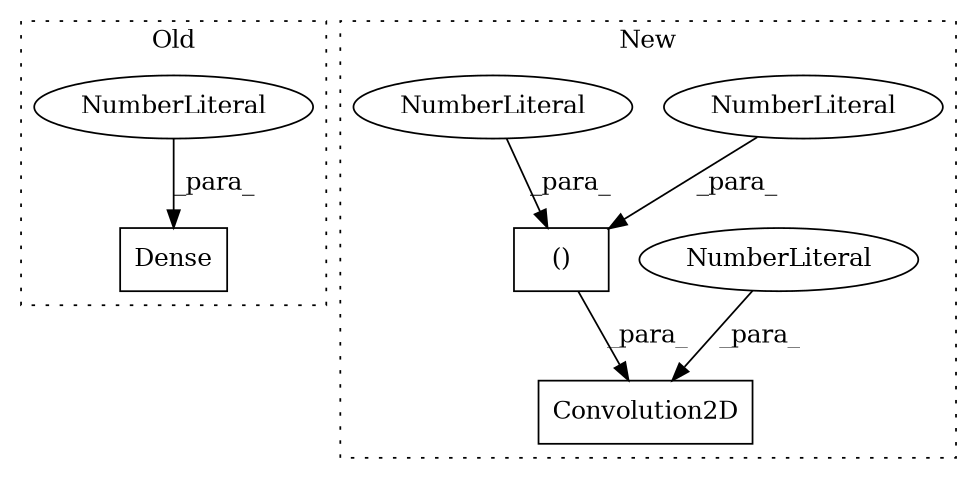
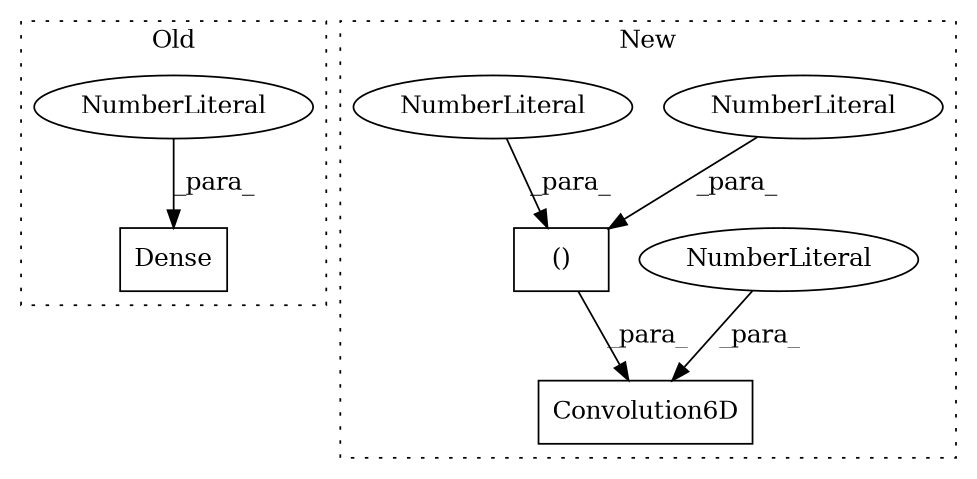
node "Convolution2D": label "Convolution2D" -> "Convolution6D"
